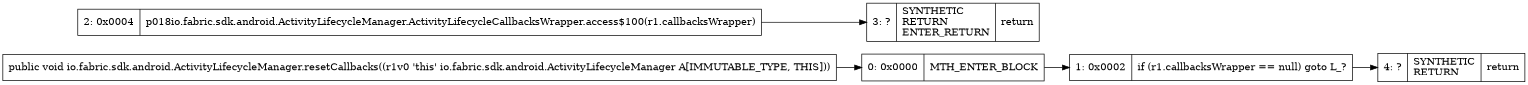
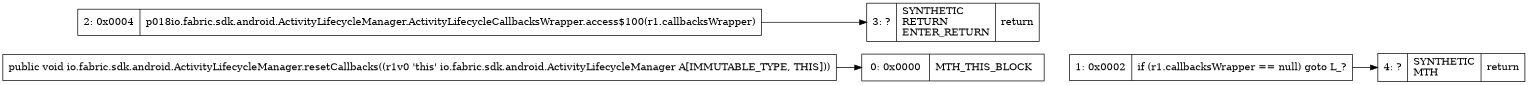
node "0: 0x0000": text "MTH_ENTER_BLOCK" -> "MTH_THIS_BLOCK"
edge "0: 0x0000" -> "1: 0x0002": removed
node "4: ?": text "RETURN" -> "MTH"
